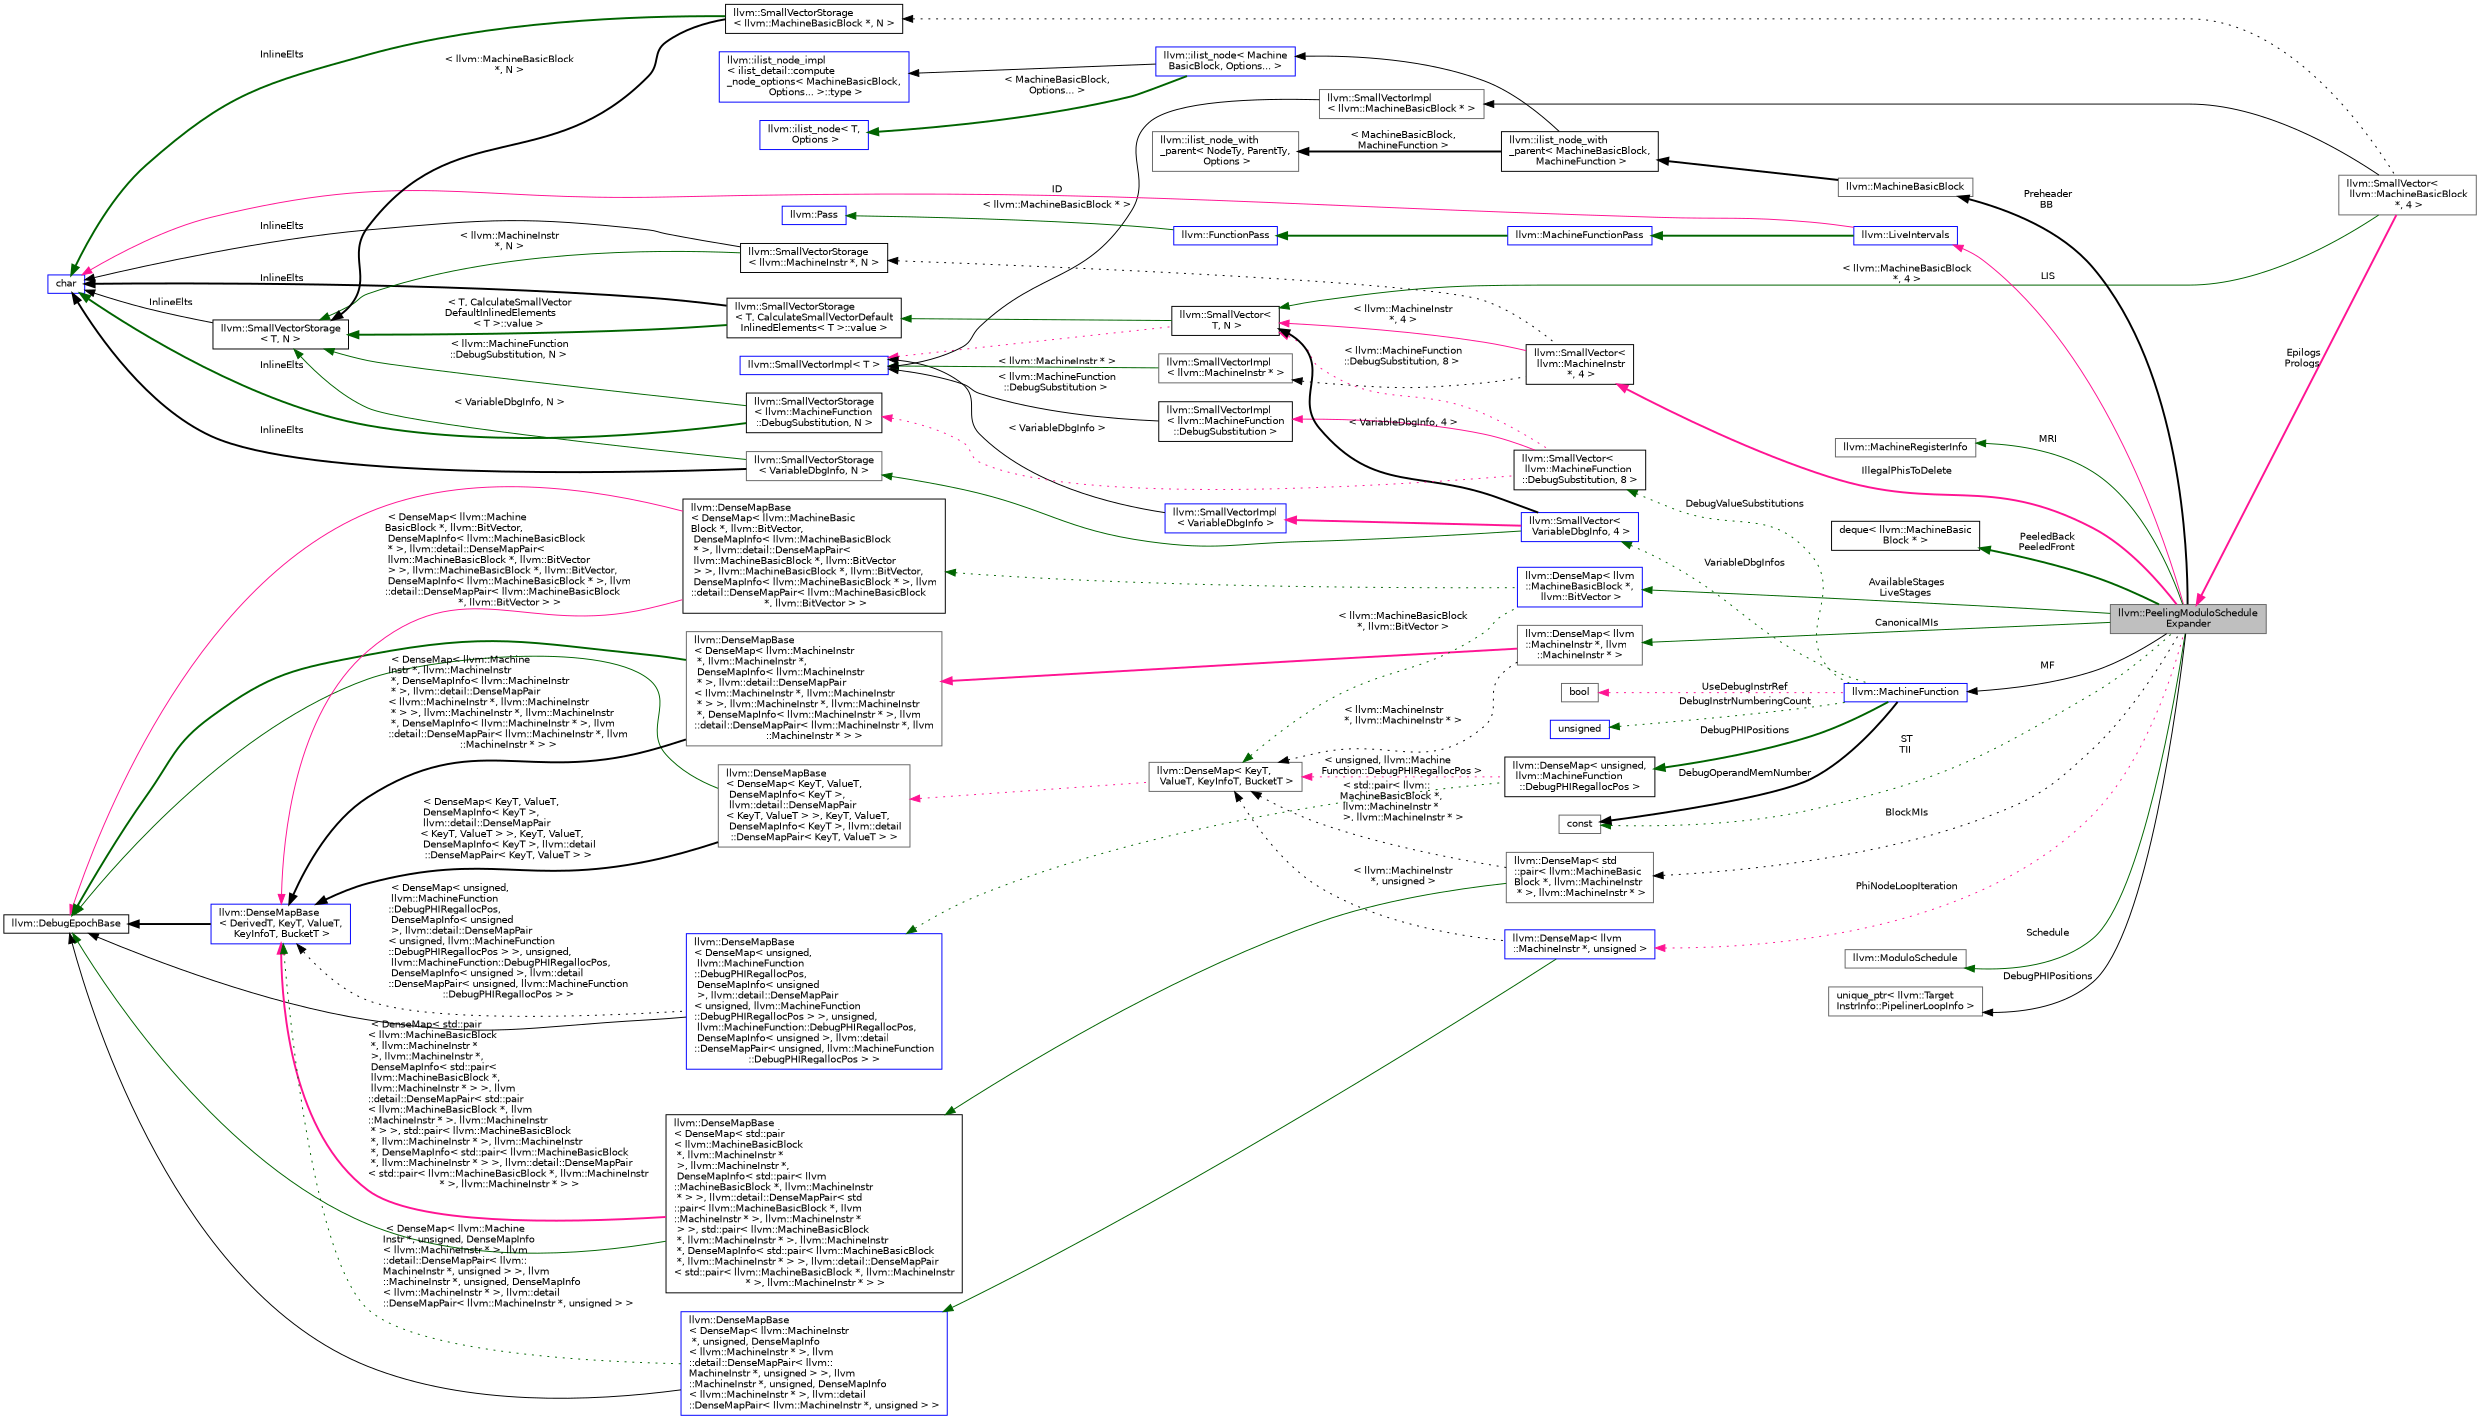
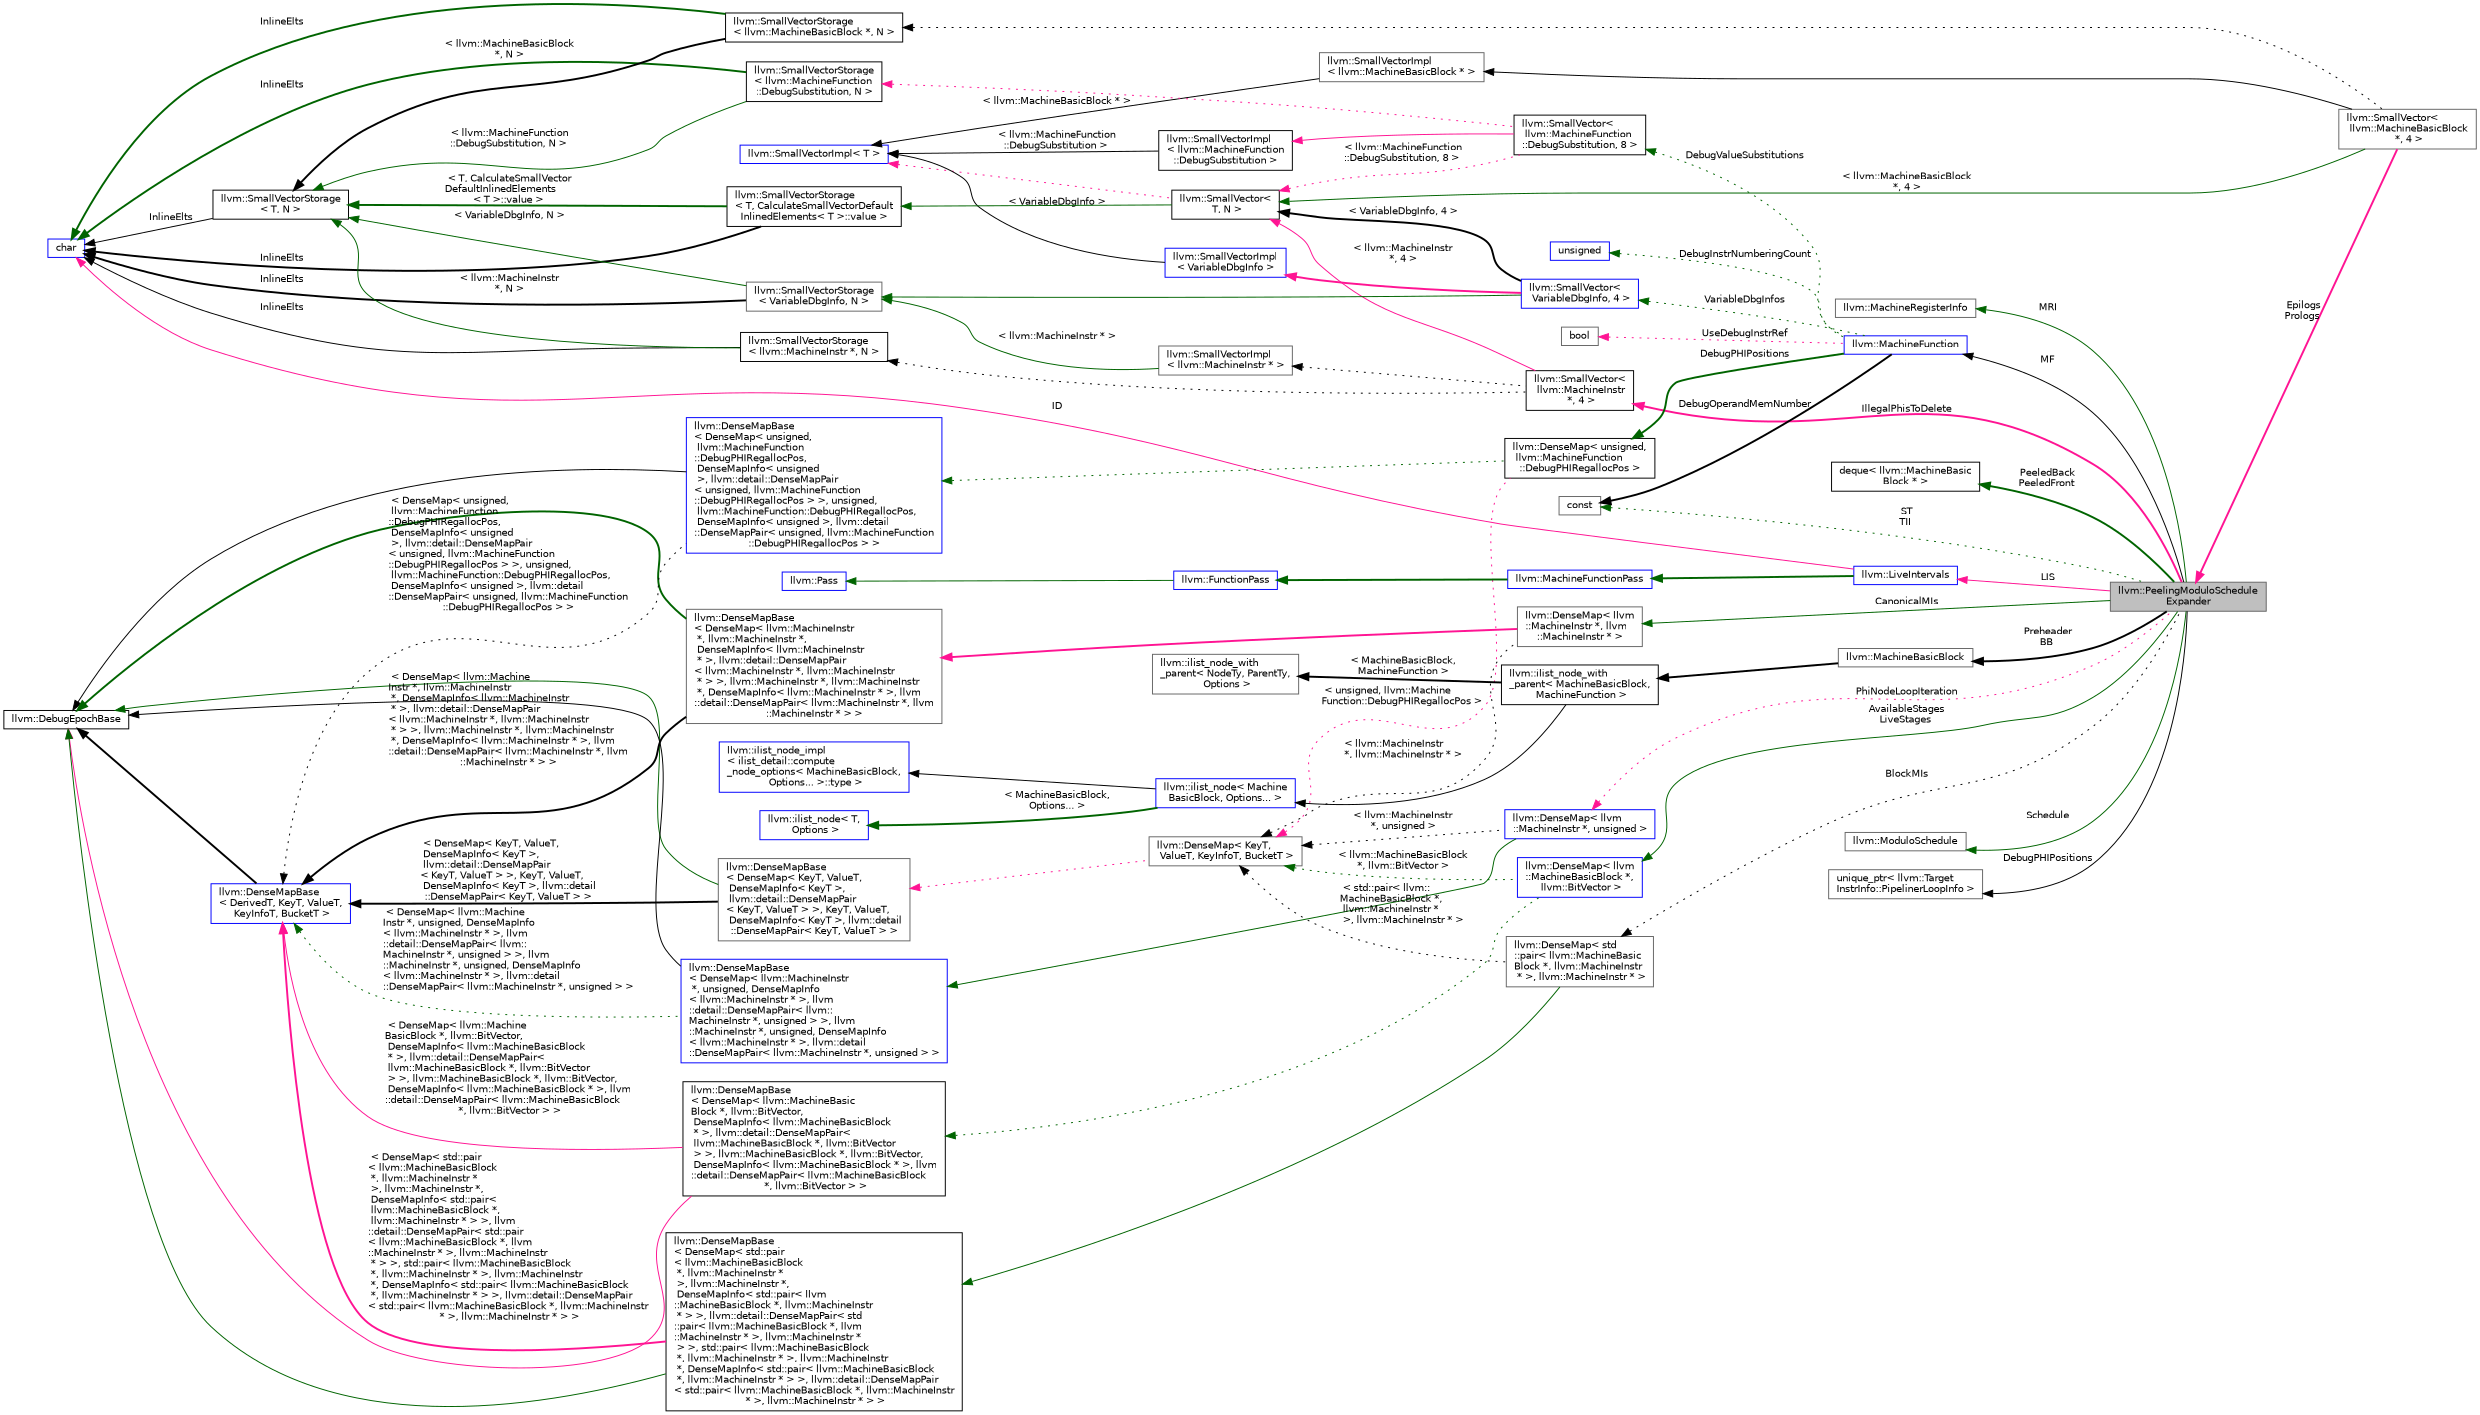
edge "llvm::SmallVectorImpl < llvm::MachineInstr * >" -> "llvm::SmallVectorImpl< T >": now "llvm::SmallVectorImpl < llvm::MachineInstr * >" -> "llvm::SmallVectorStorage < VariableDbgInfo, N >"
